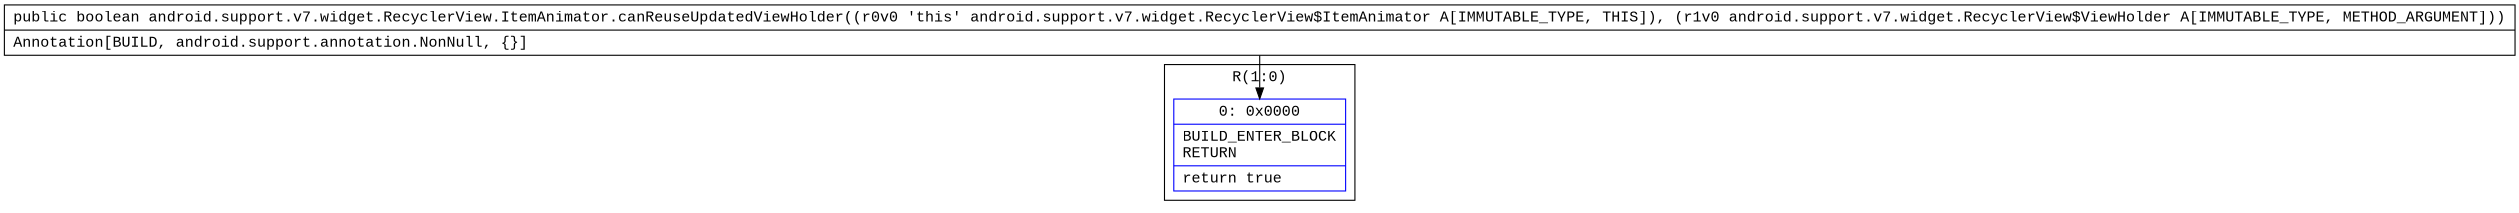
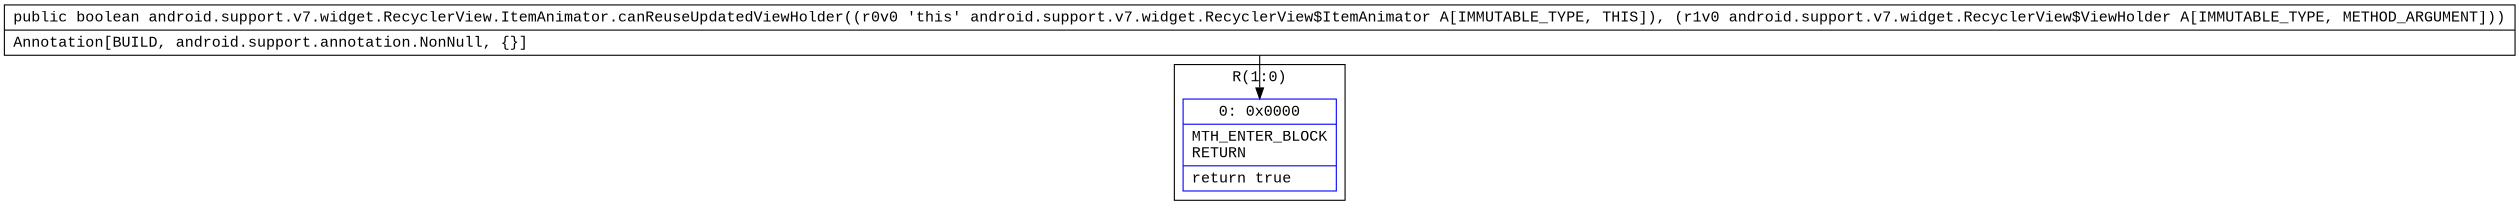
node "0: 0x0000": text "BUILD_ENTER_BLOCK" -> "MTH_ENTER_BLOCK"
